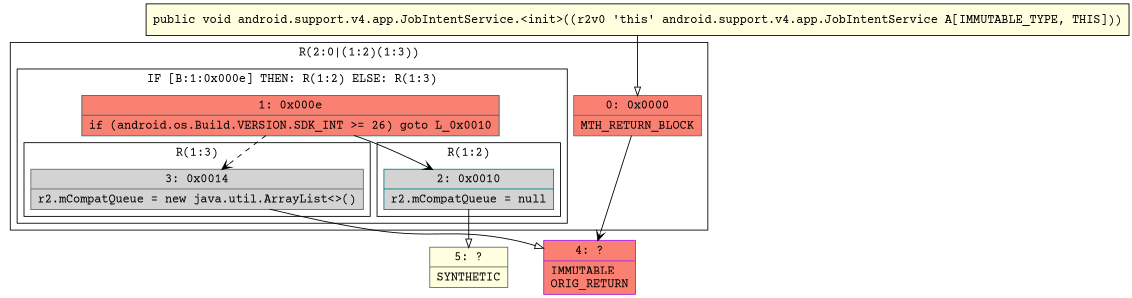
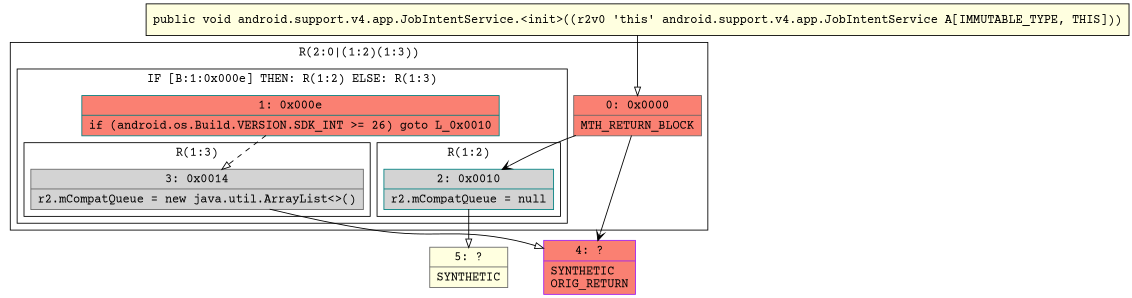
edge "1: 0x000e" -> "2: 0x0010": now "0: 0x0000" -> "2: 0x0010"
edge "1: 0x000e" -> "3: 0x0014": arrowhead vee -> onormal
node "4: ?": text "IMMUTABLE" -> "SYNTHETIC"
